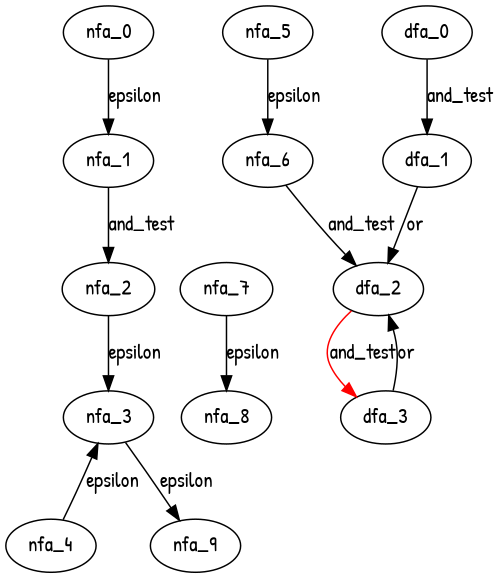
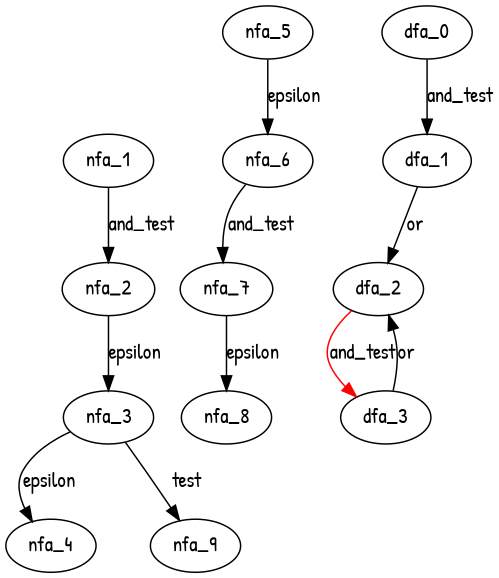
node "nfa_0": removed
edge "nfa_6" -> "dfa_2": now "nfa_6" -> "nfa_7"
edge "nfa_3" -> "nfa_9": label "epsilon" -> "test"
edge "nfa_4" -> "nfa_3": reversed
